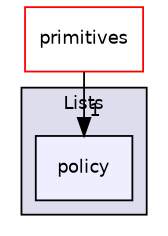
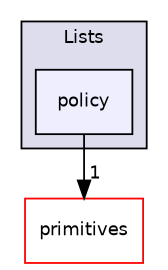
edge "primitives" -> "policy": reversed
